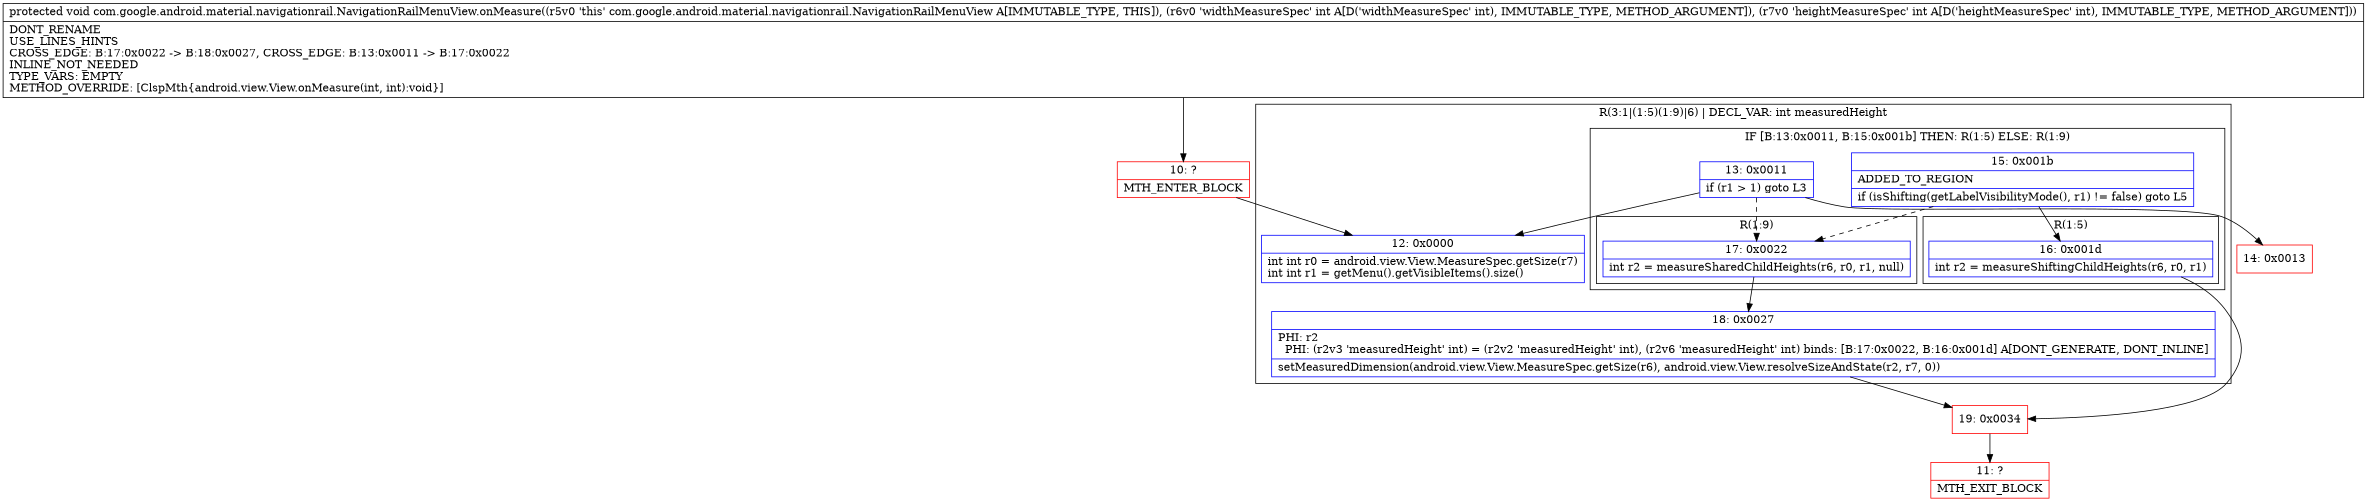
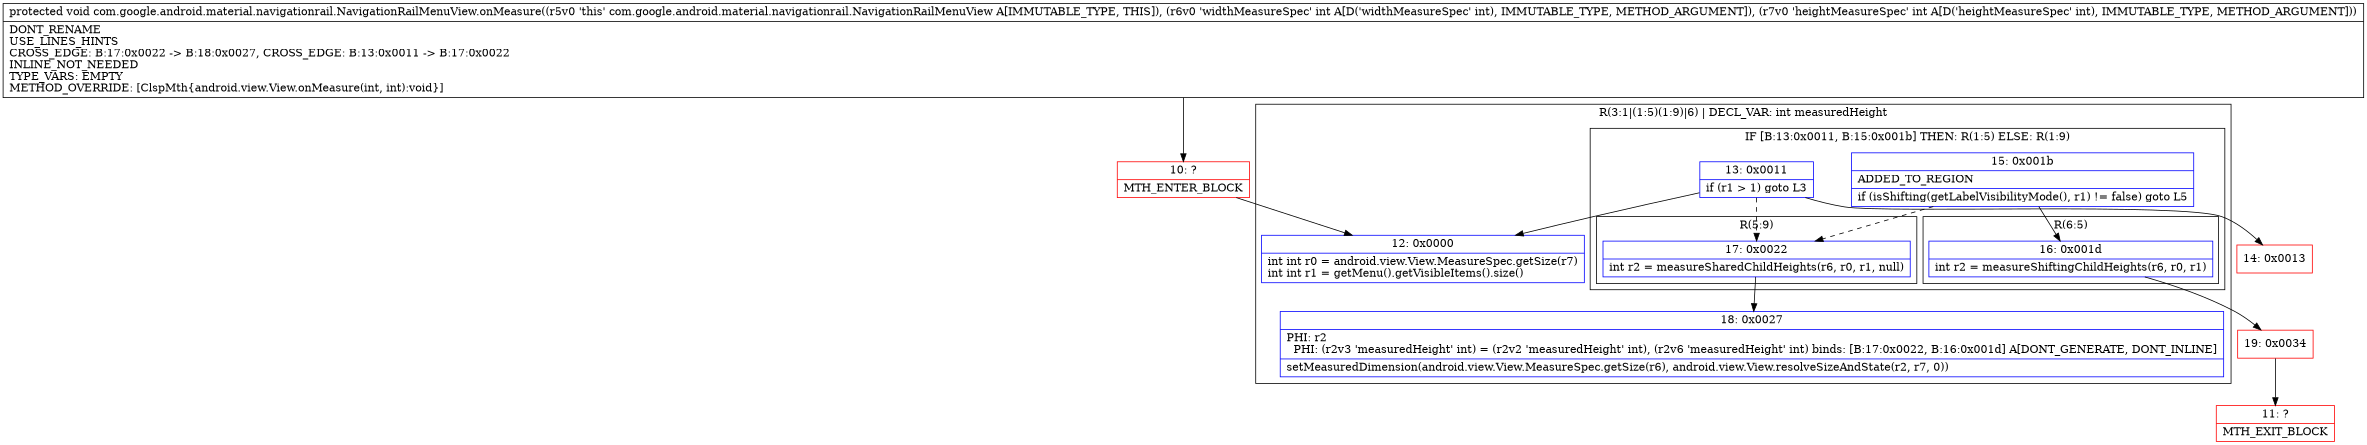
cluster "R(1:9)": label "R(1:9)" -> "R(5:9)"
cluster "R(1:5)": label "R(1:5)" -> "R(6:5)"
edge "18: 0x0027" -> "19: 0x0034": removed
